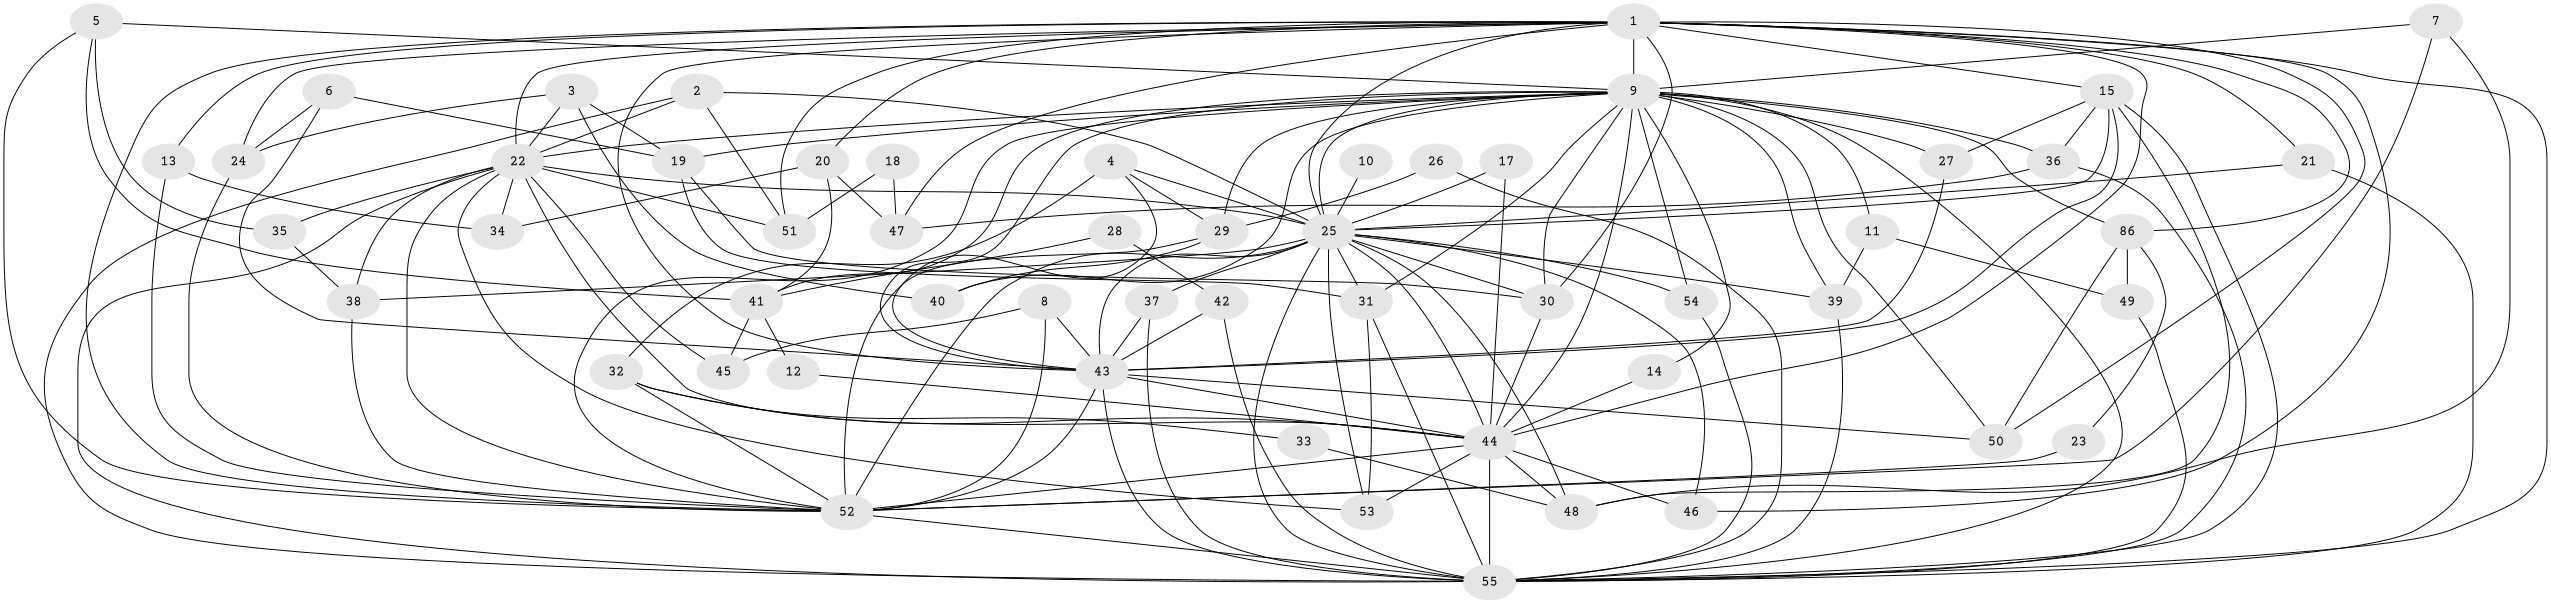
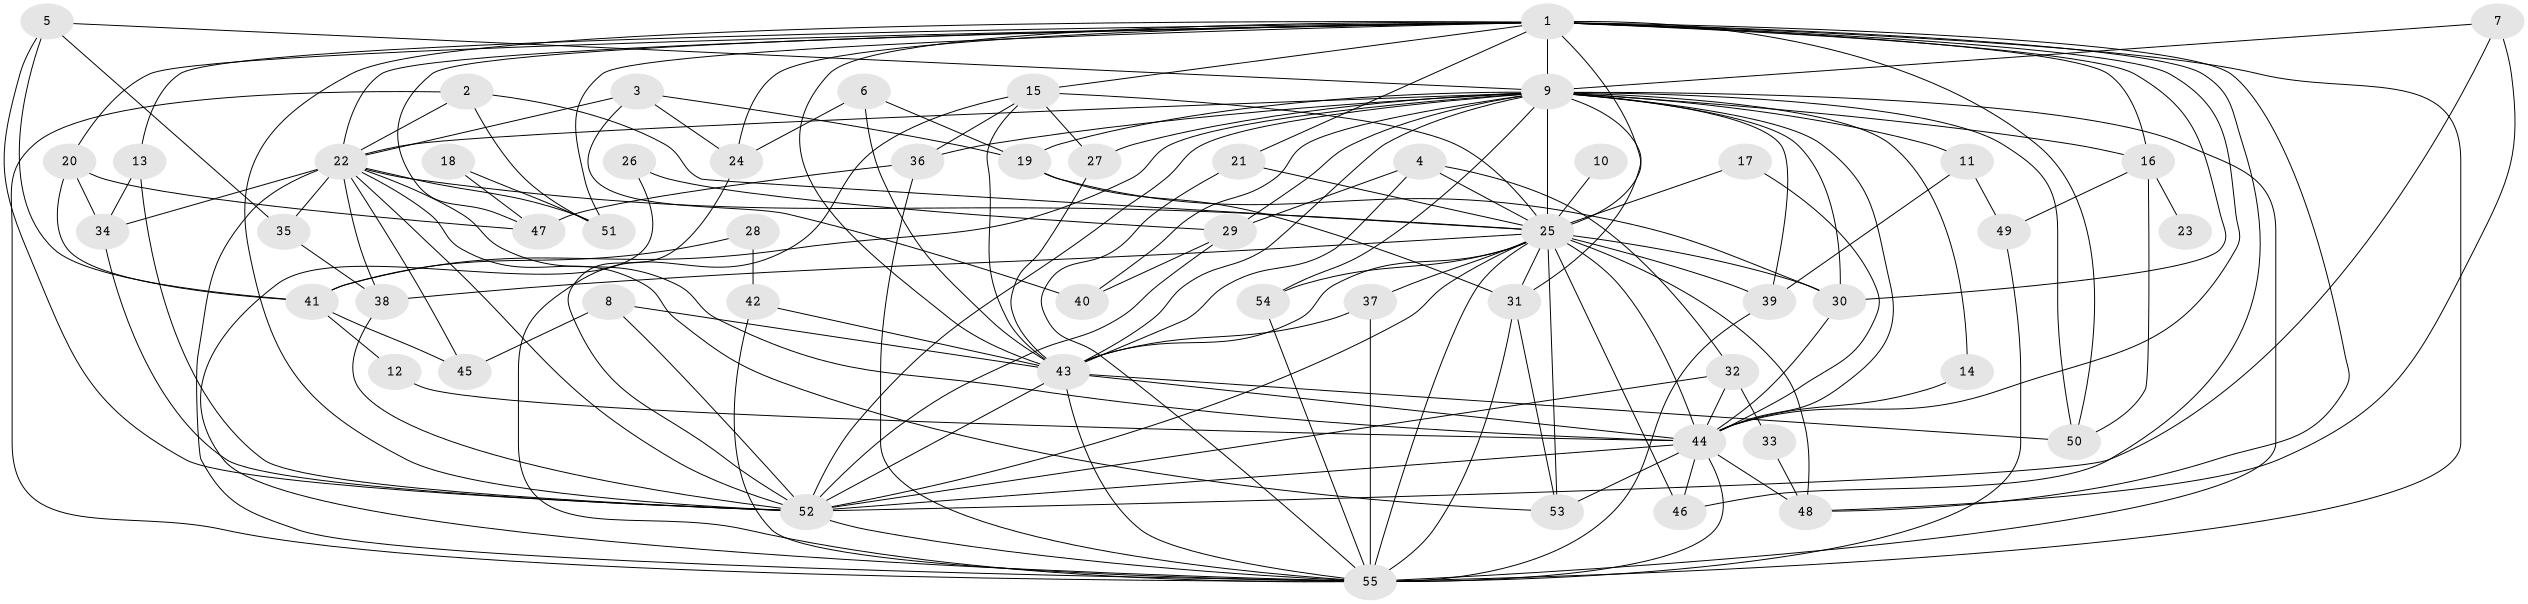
node "86": label "86" -> "16"
edge "15" -- "48": now "1" -- "48"
edge "23" -- "52": now "34" -- "52"
